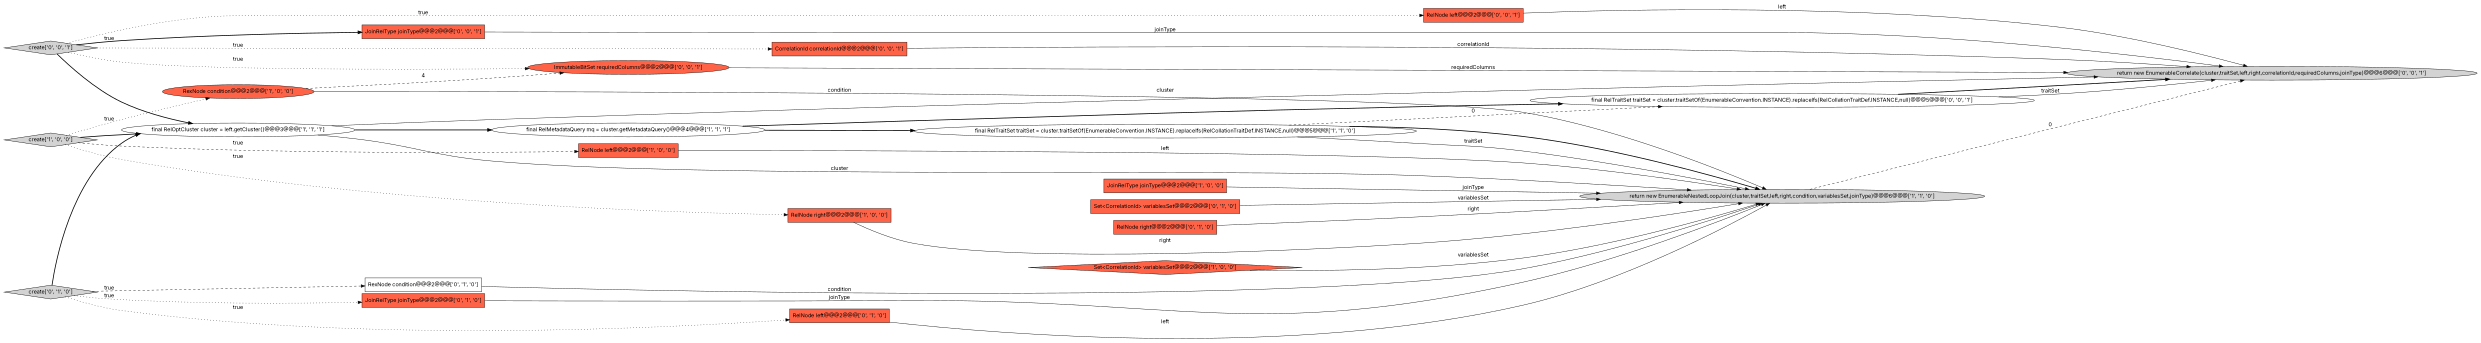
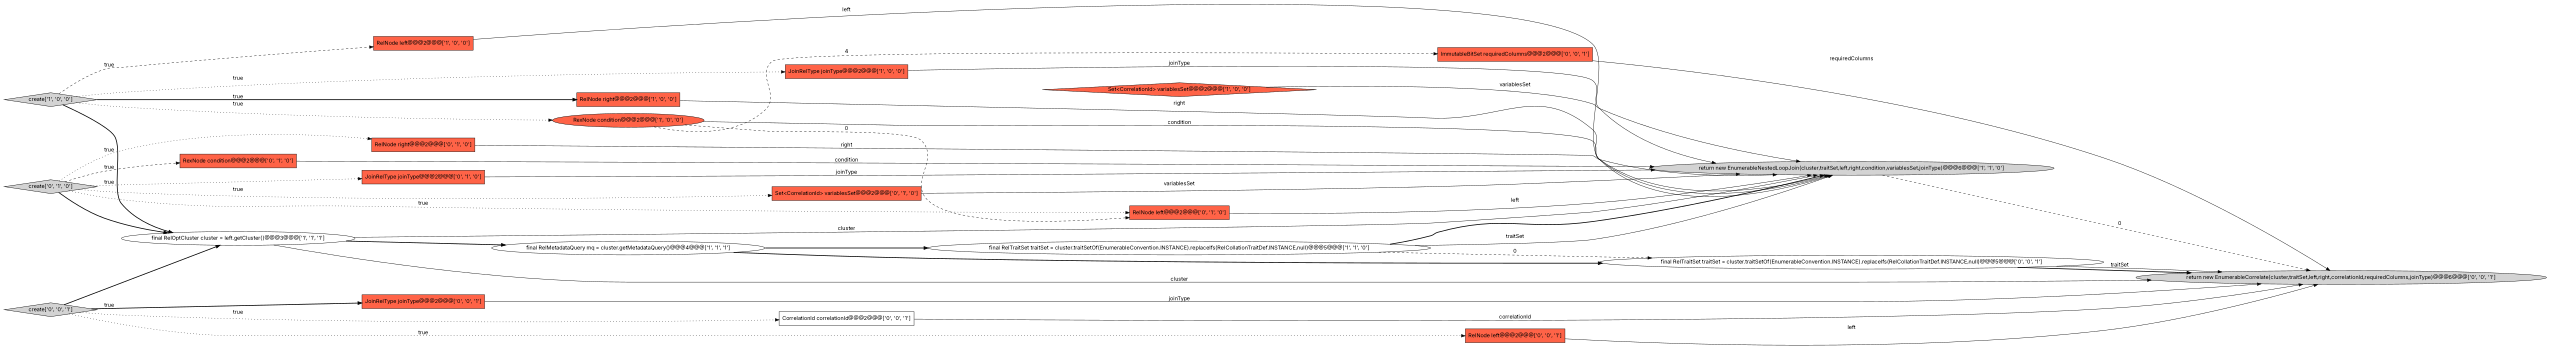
node "CorrelationId correlationId@@@2@@@['0', '0', '1']": fillcolor tomato -> white
node "ImmutableBitSet requiredColumns@@@2@@@['0', '0', '1']": shape ellipse -> box
edge "create['0', '0', '1']" -> "ImmutableBitSet requiredColumns@@@2@@@['0', '0', '1']": removed, label "true"
edge "create['1', '0', '0']" -> "JoinRelType joinType@@@2@@@['1', '0', '0']": added, label "true"
edge "create['0', '1', '0']" -> "RelNode right@@@2@@@['0', '1', '0']": added, label "true"
edge "RexNode condition@@@2@@@['1', '0', '0']" -> "RelNode left@@@2@@@['0', '1', '0']": added, label "0"
edge "create['1', '0', '0']" -> "RelNode right@@@2@@@['1', '0', '0']": style dotted -> bold
edge "create['0', '1', '0']" -> "Set<CorrelationId> variablesSet@@@2@@@['0', '1', '0']": added, label "true"
node "RexNode condition@@@2@@@['0', '1', '0']": fillcolor white -> tomato
